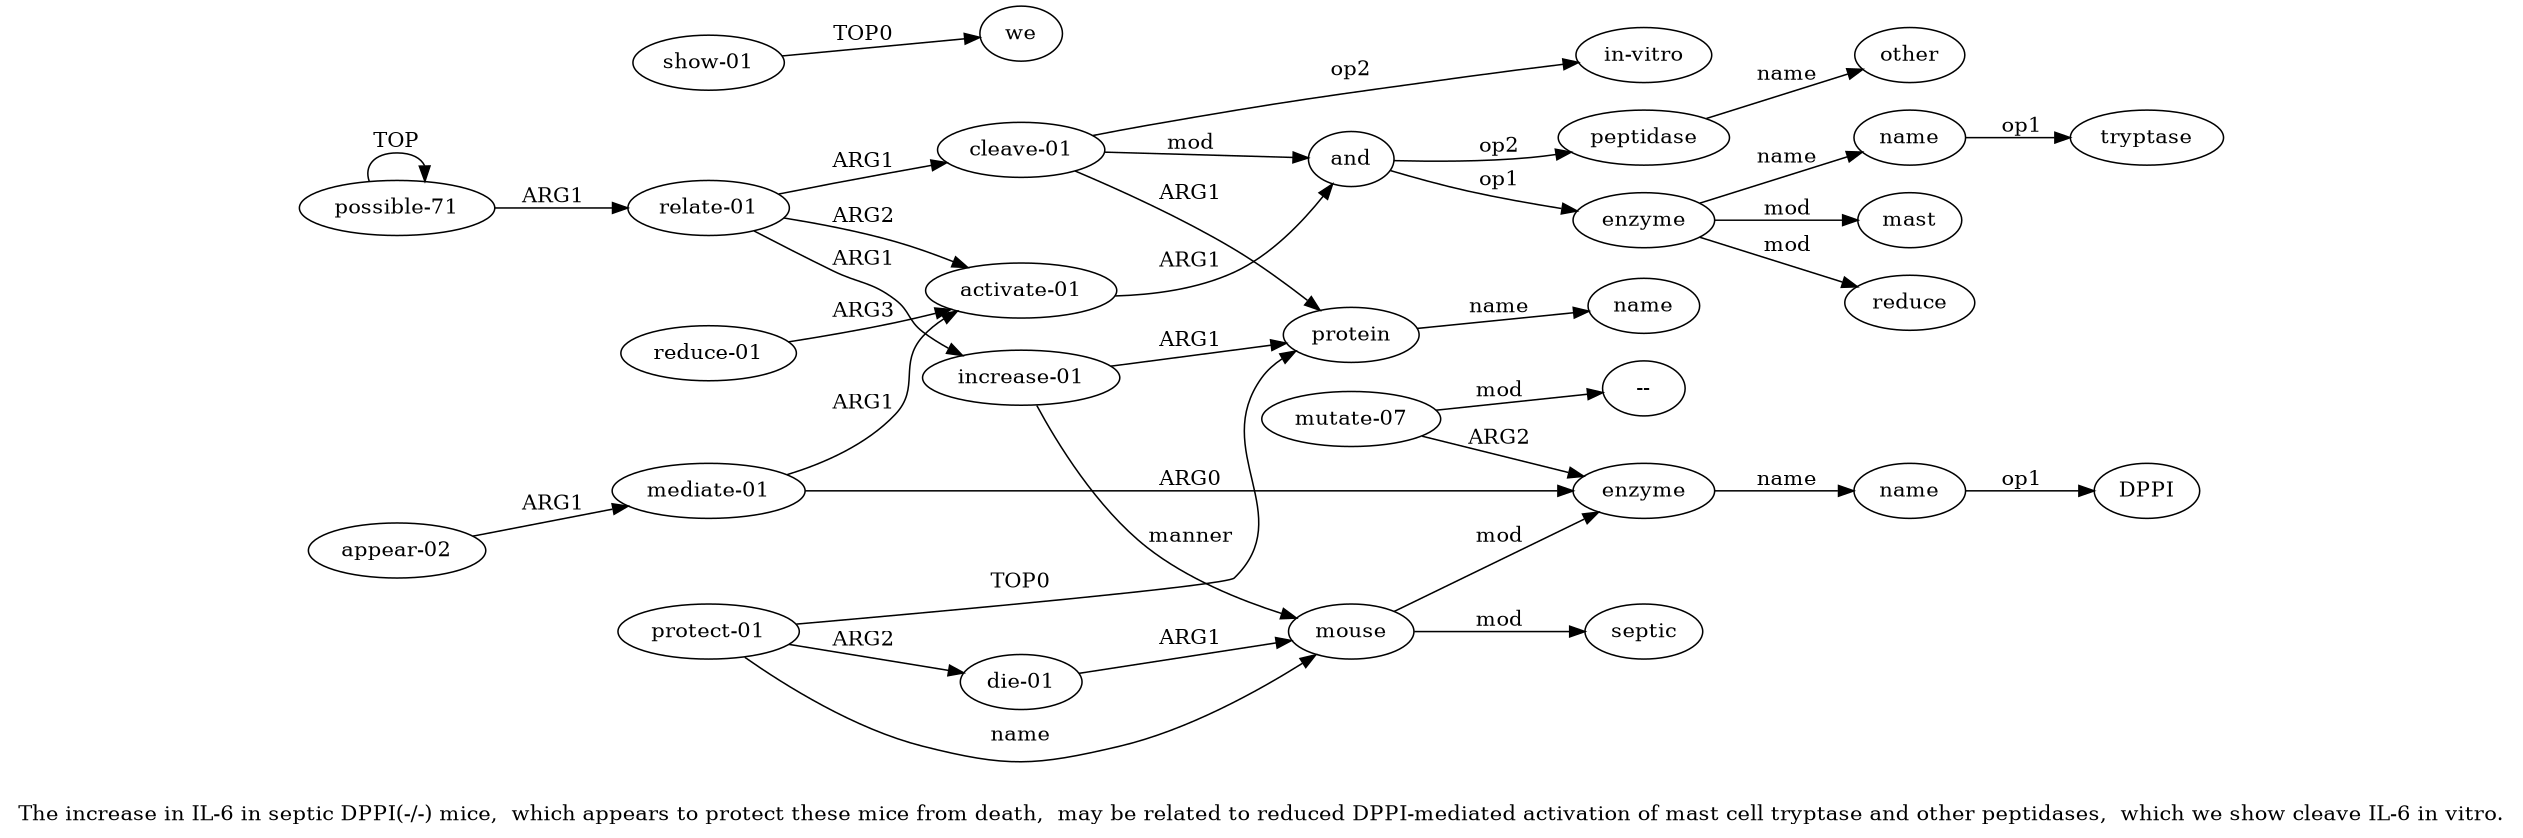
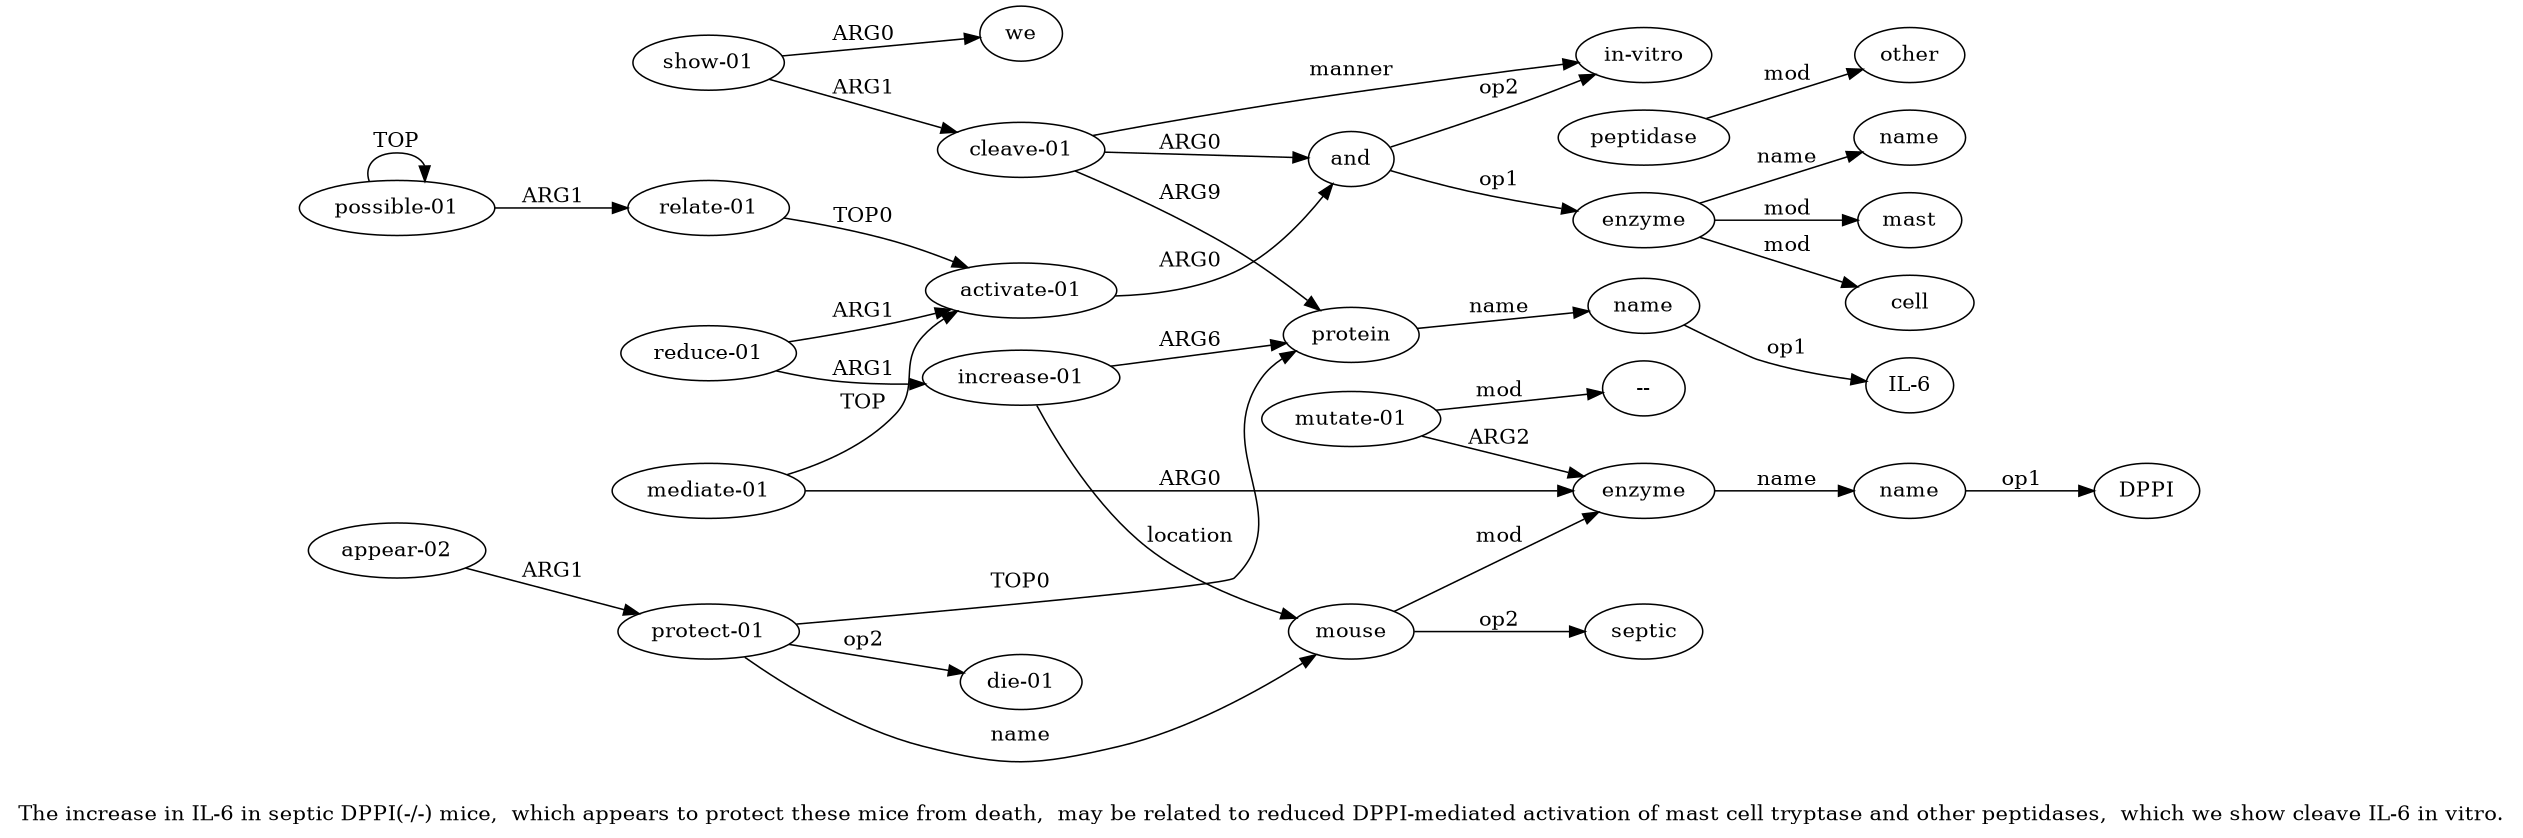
edge "show-01" -> "we": label "TOP0" -> "ARG0"
edge "cleave-01" -> "in-vitro": label "op2" -> "manner"
edge "peptidase" -> "other": label "name" -> "mod"
node "tryptase": removed
edge "cleave-01" -> "and": label "mod" -> "ARG0"
edge "and" -> "peptidase": now "and" -> "in-vitro"
edge "relate-01" -> "cleave-01": now "show-01" -> "cleave-01"
edge "cleave-01" -> "protein": label "ARG1" -> "ARG9"
node "possible-71": label "possible-71" -> "possible-01"
edge "relate-01" -> "activate-01": label "ARG2" -> "TOP0"
edge "activate-01" -> "and": label "ARG1" -> "ARG0"
edge "relate-01" -> "increase-01": now "reduce-01" -> "increase-01"
node "reduce": label "reduce" -> "cell"
edge "reduce-01" -> "activate-01": label "ARG3" -> "ARG1"
edge "increase-01" -> "protein": label "ARG1" -> "ARG6"
node "IL-6": added
edge "mediate-01" -> "activate-01": label "ARG1" -> "TOP"
node "mutate-07": label "mutate-07" -> "mutate-01"
edge "appear-02" -> "mediate-01": now "appear-02" -> "protect-01"
edge "increase-01" -> "mouse": label "manner" -> "location"
edge "mouse" -> "septic": label "mod" -> "op2"
edge "protect-01" -> "die-01": label "ARG2" -> "op2"
edge "die-01" -> "mouse": removed, label "ARG1"
